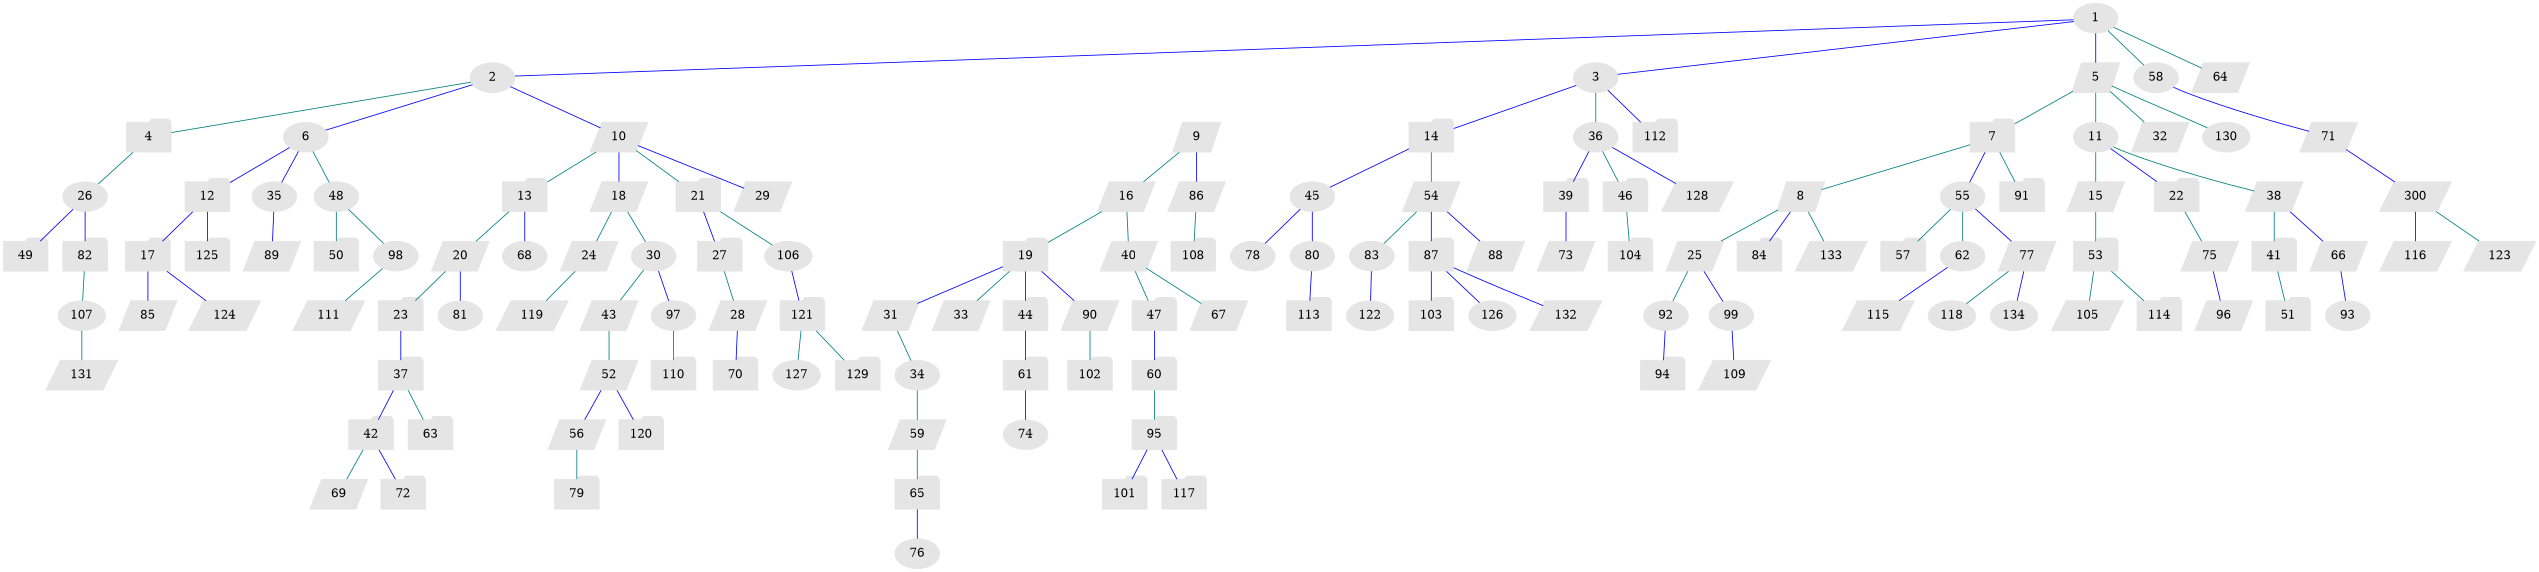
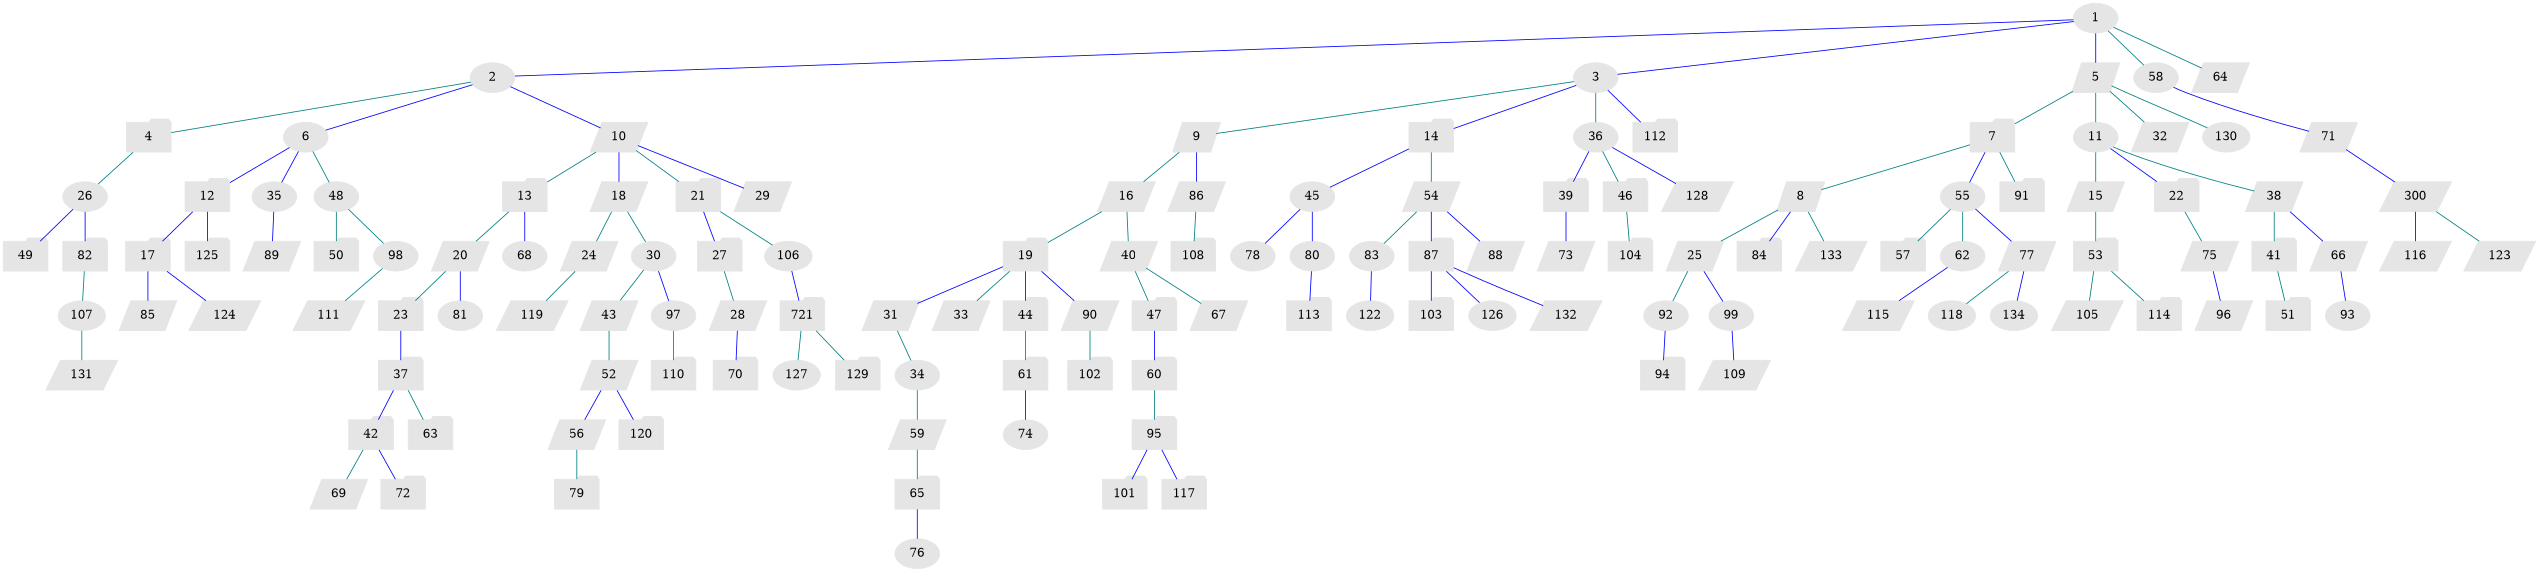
edge "3" -- "9": added
node "121": label "121" -> "721"
edge "44" -- "61": color blue -> teal
